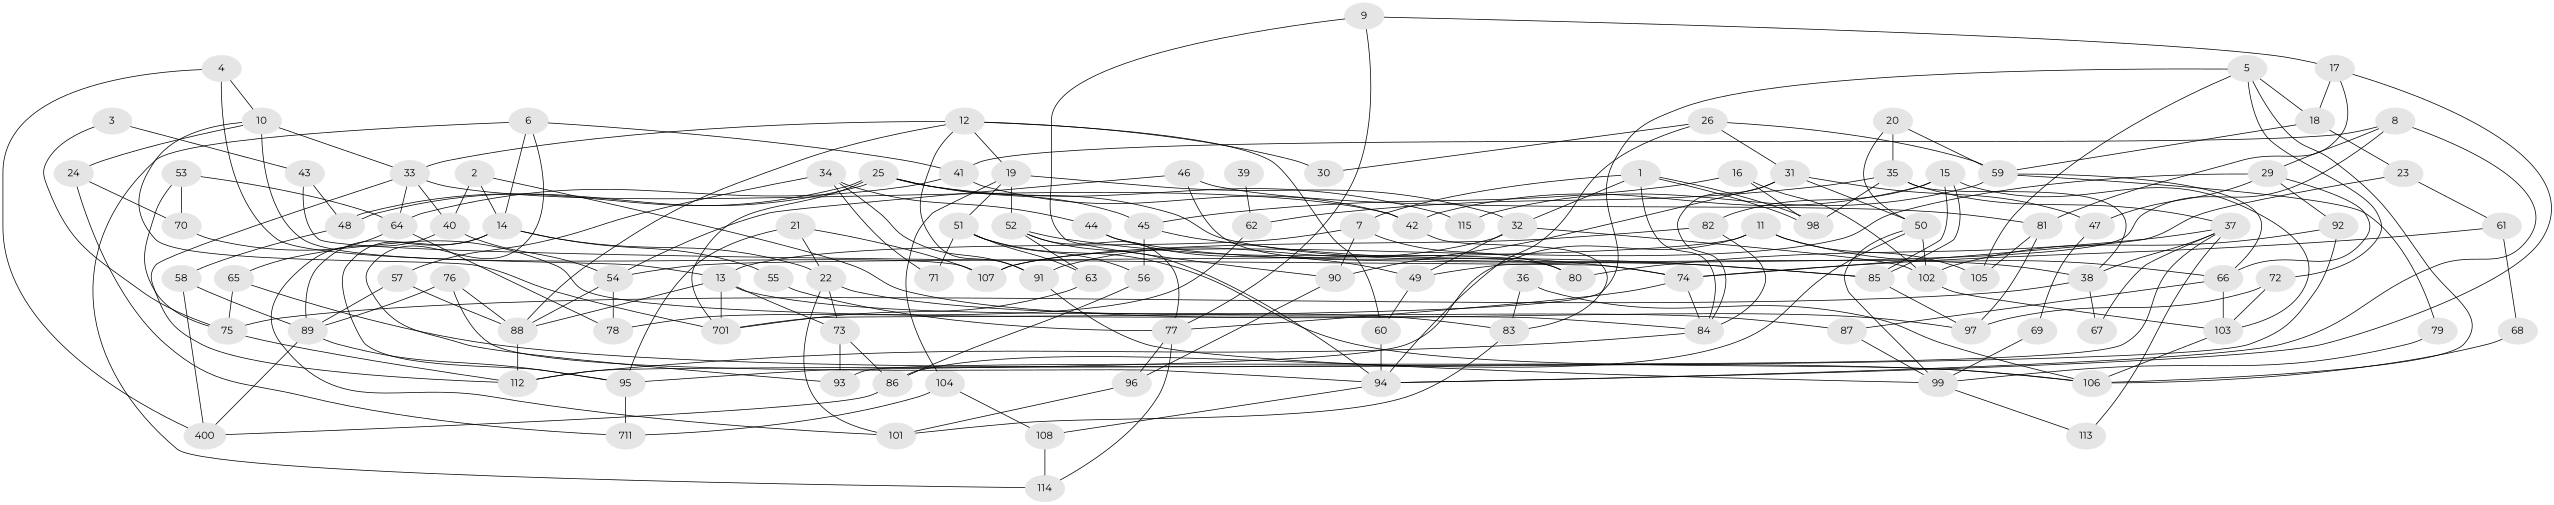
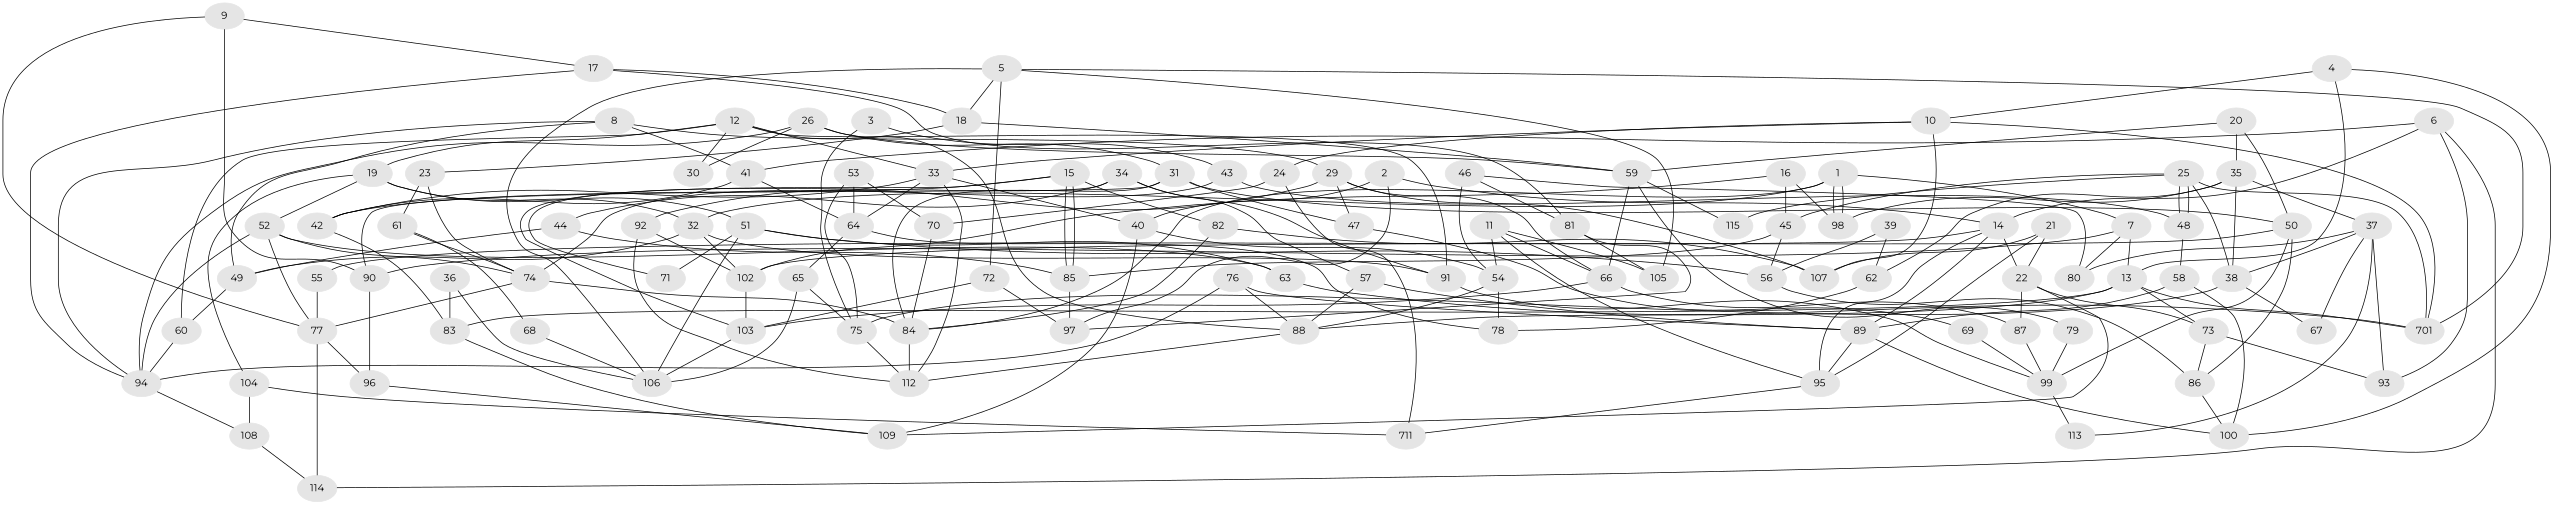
edge "39" -- "56": added
node "400": label "400" -> "100"
node "101": label "101" -> "109"
